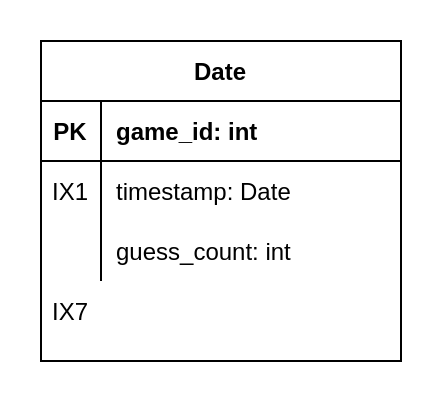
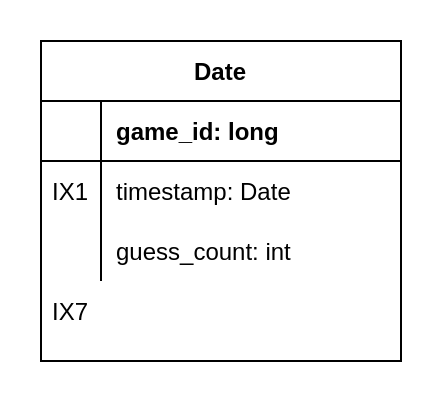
node "PK": removed
node "game_id: int": label "game_id: int" -> "game_id: long"
